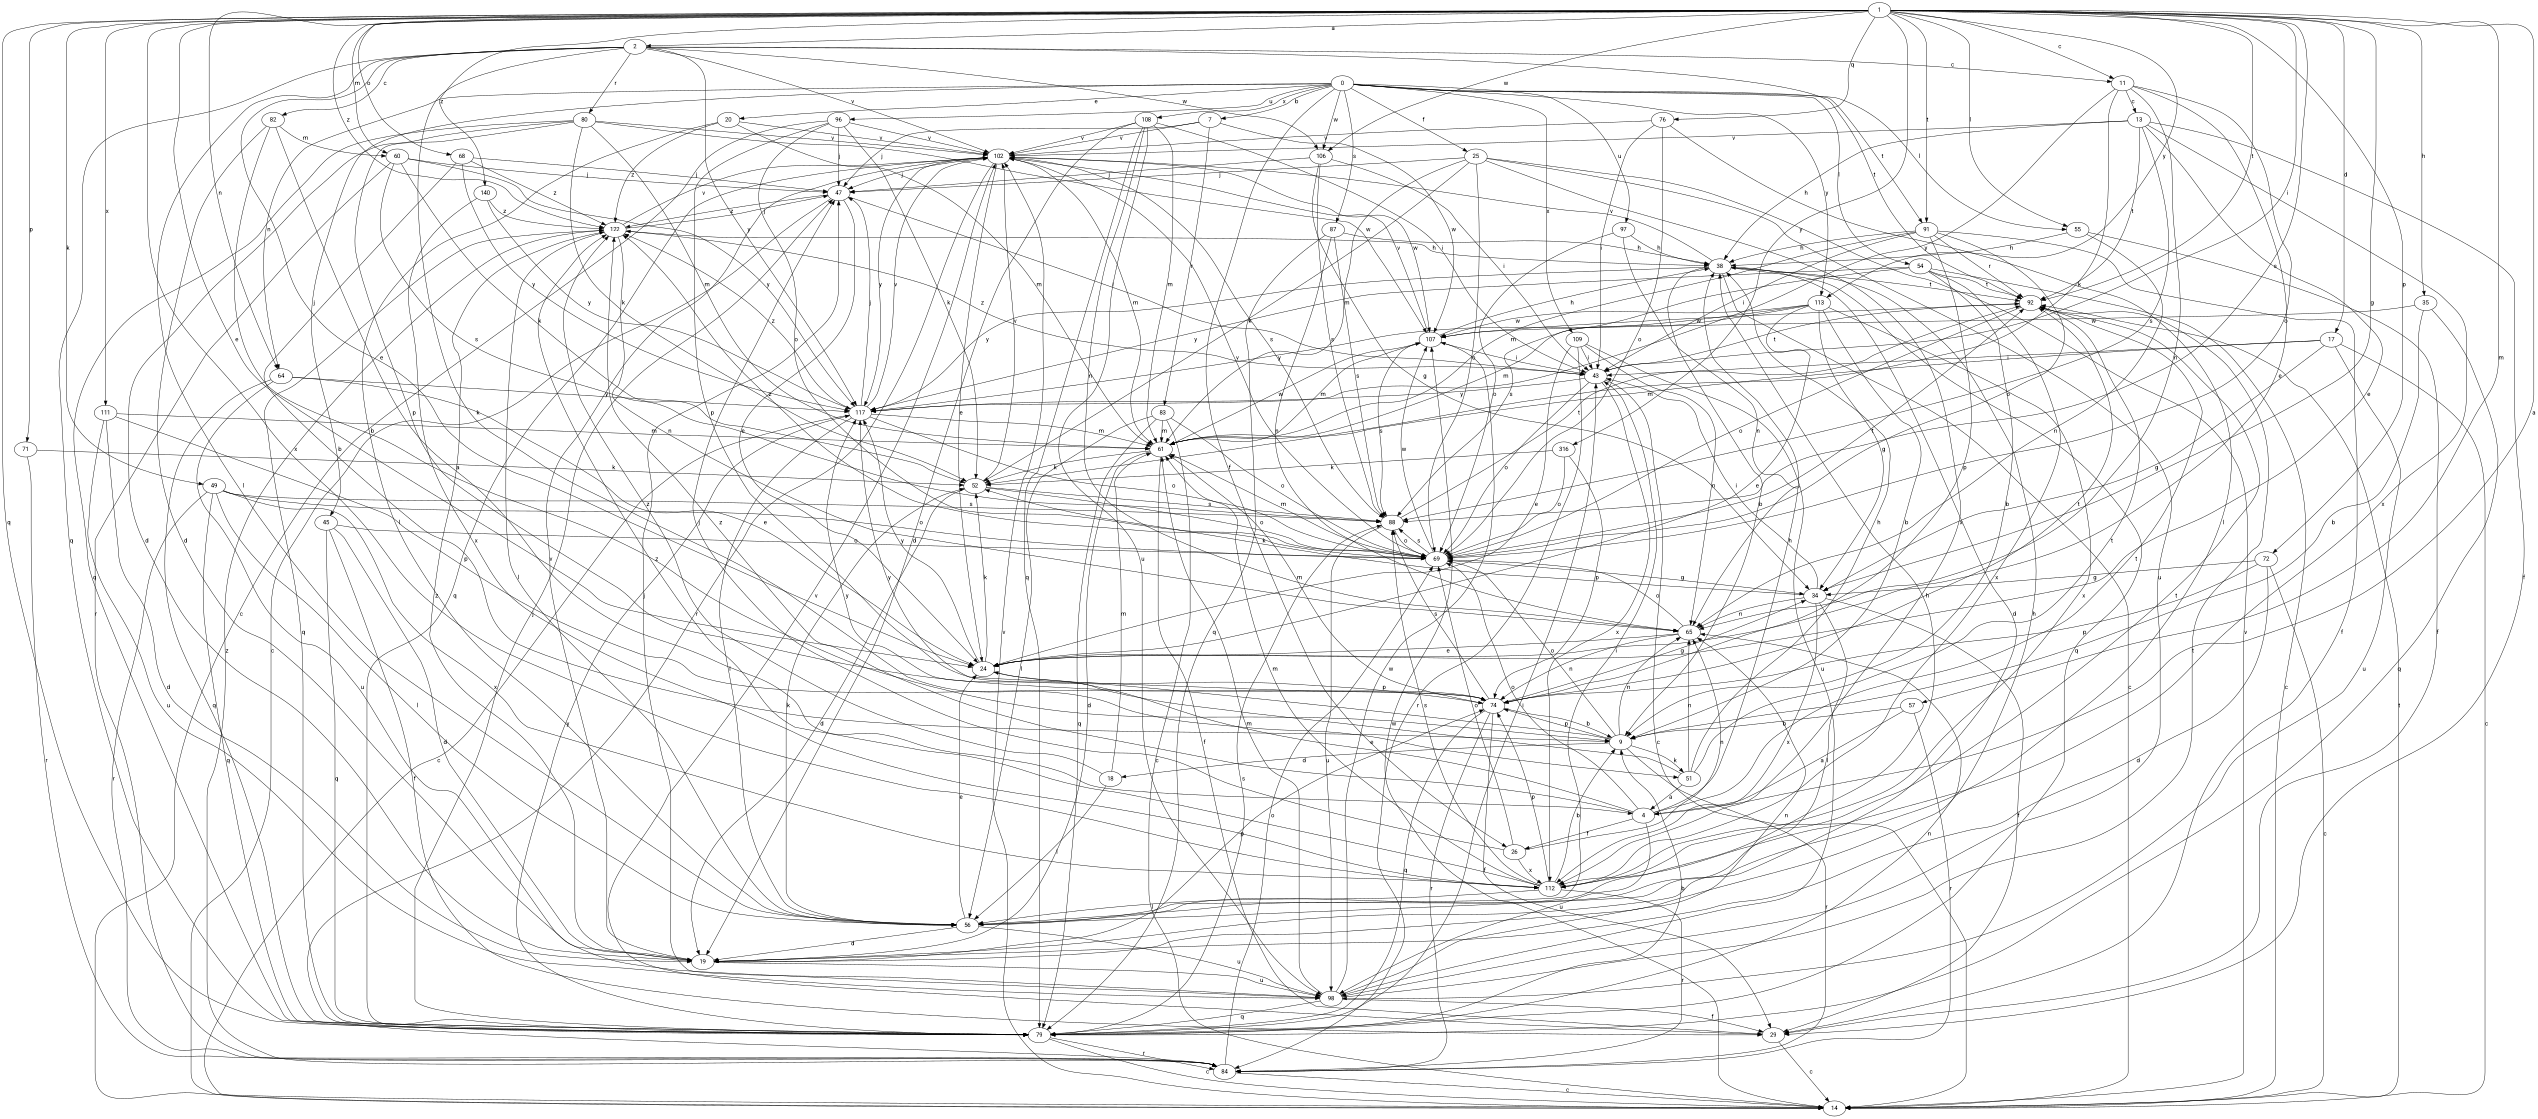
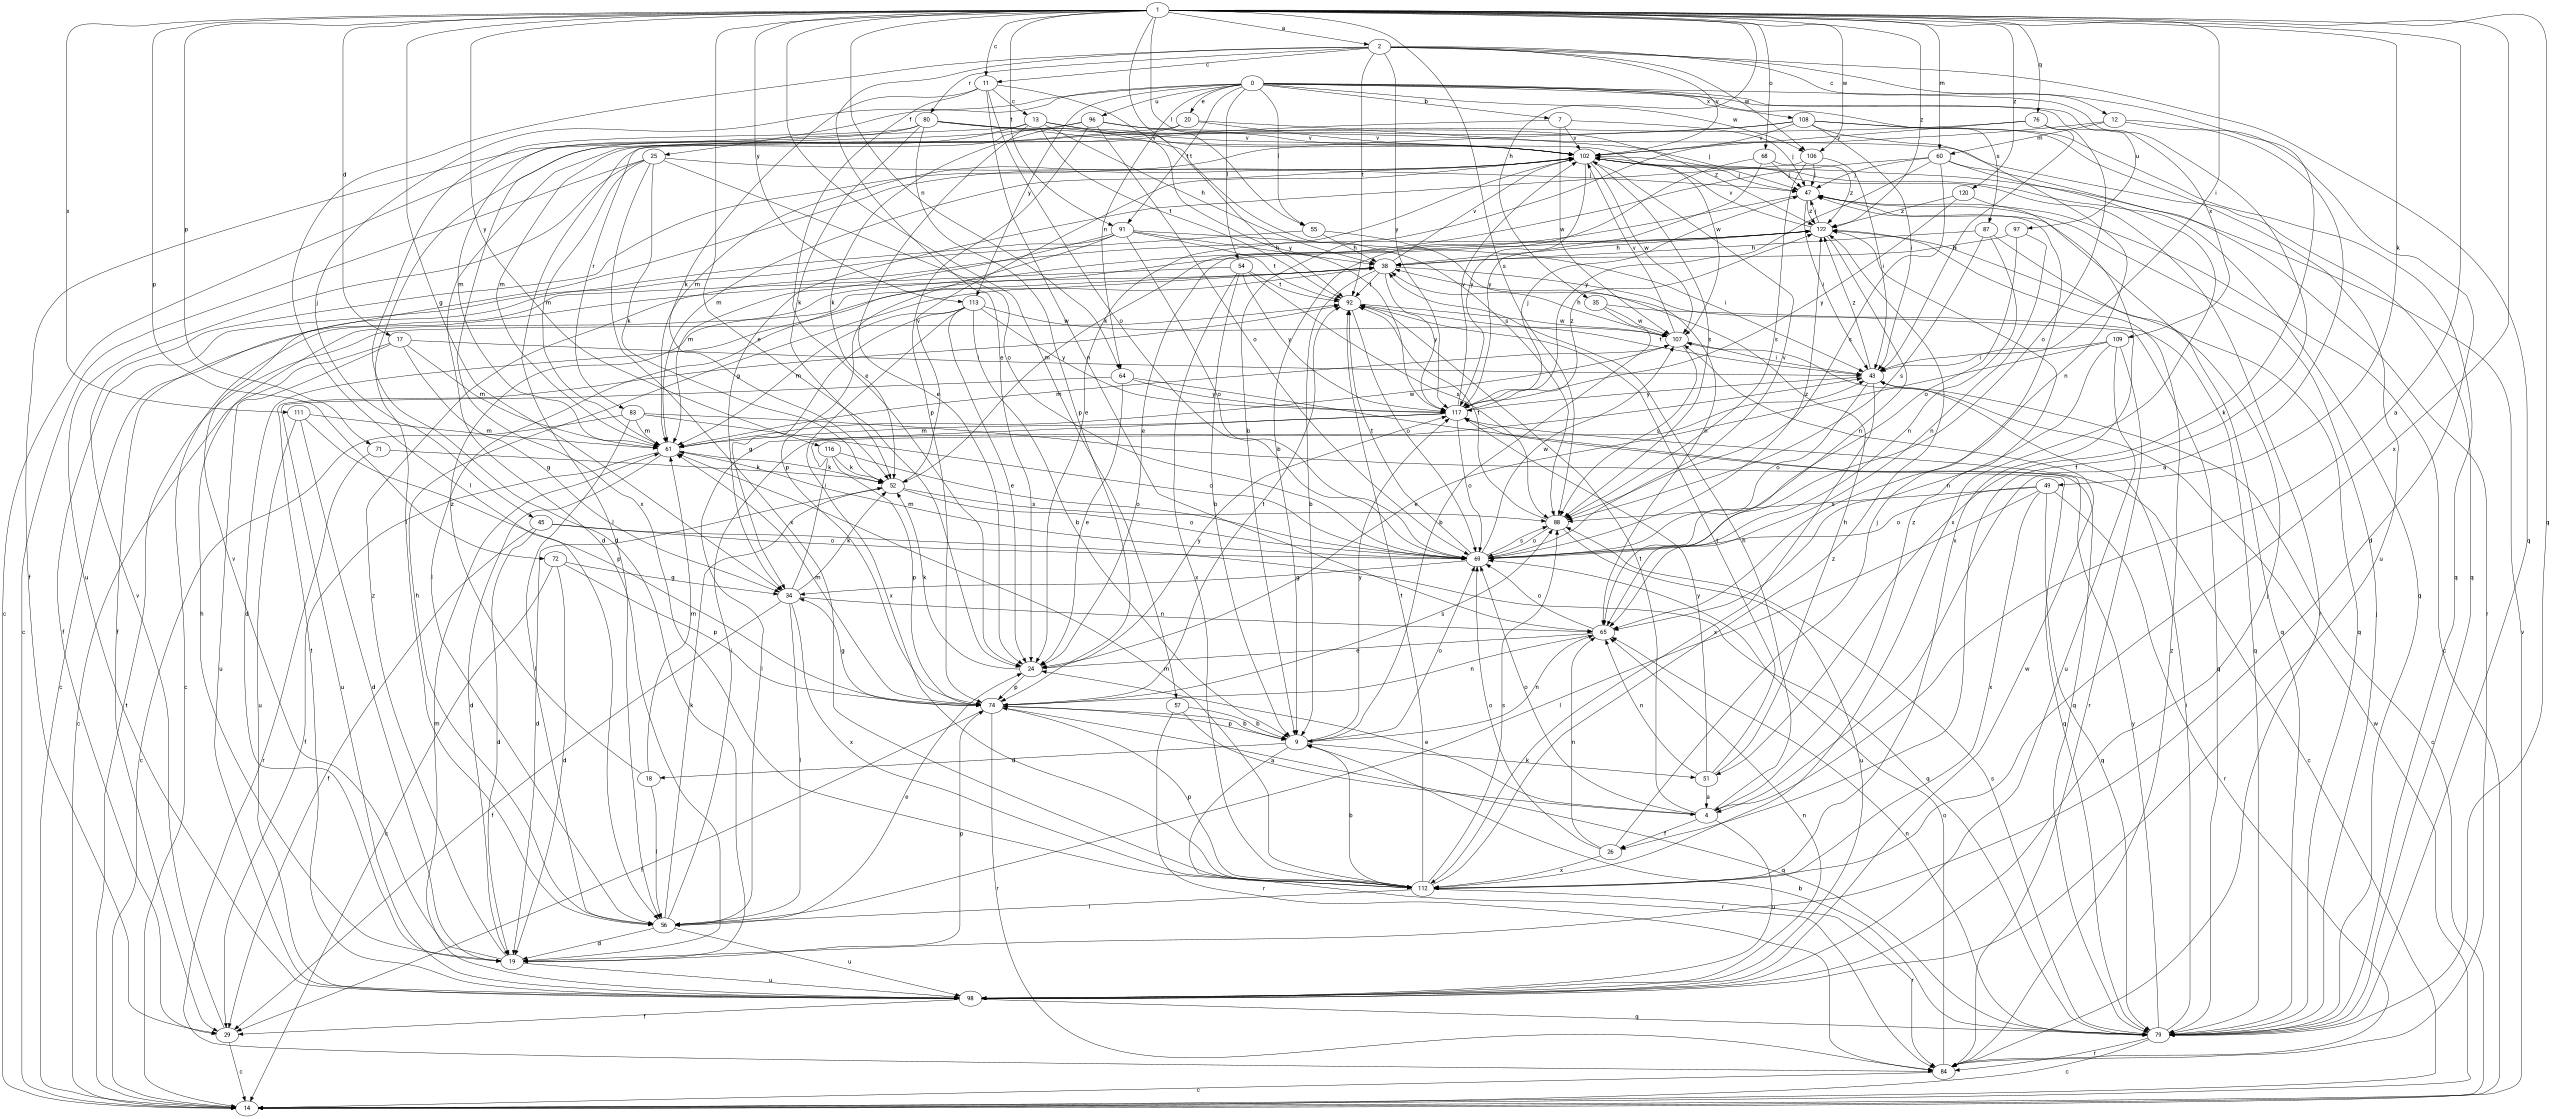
node "82": label "82" -> "12"
node "140": label "140" -> "120"
edge "91" -> "92": label "r" -> "t"
node "316": label "316" -> "116"
edge "60" -> "112": added, label "x"
edge "25" -> "14": label "v" -> "c"
